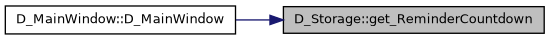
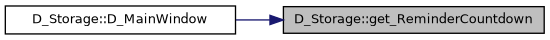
node "D_MainWindow::D_MainWindow": label "D_MainWindow::D_MainWindow" -> "D_Storage::D_MainWindow"
